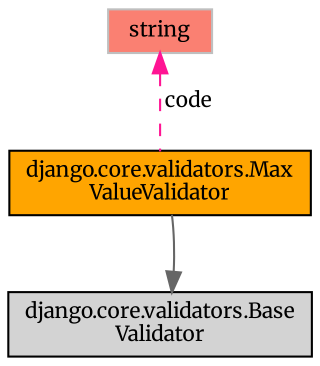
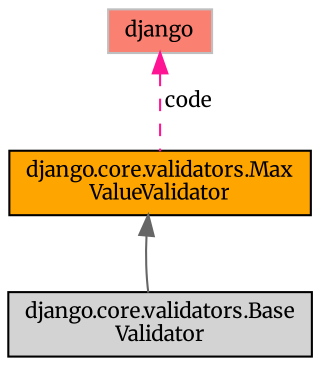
node "string": label "string" -> "django"
edge "django.core.validators.Max ValueValidator" -> "django.core.validators.Base Validator": reversed
